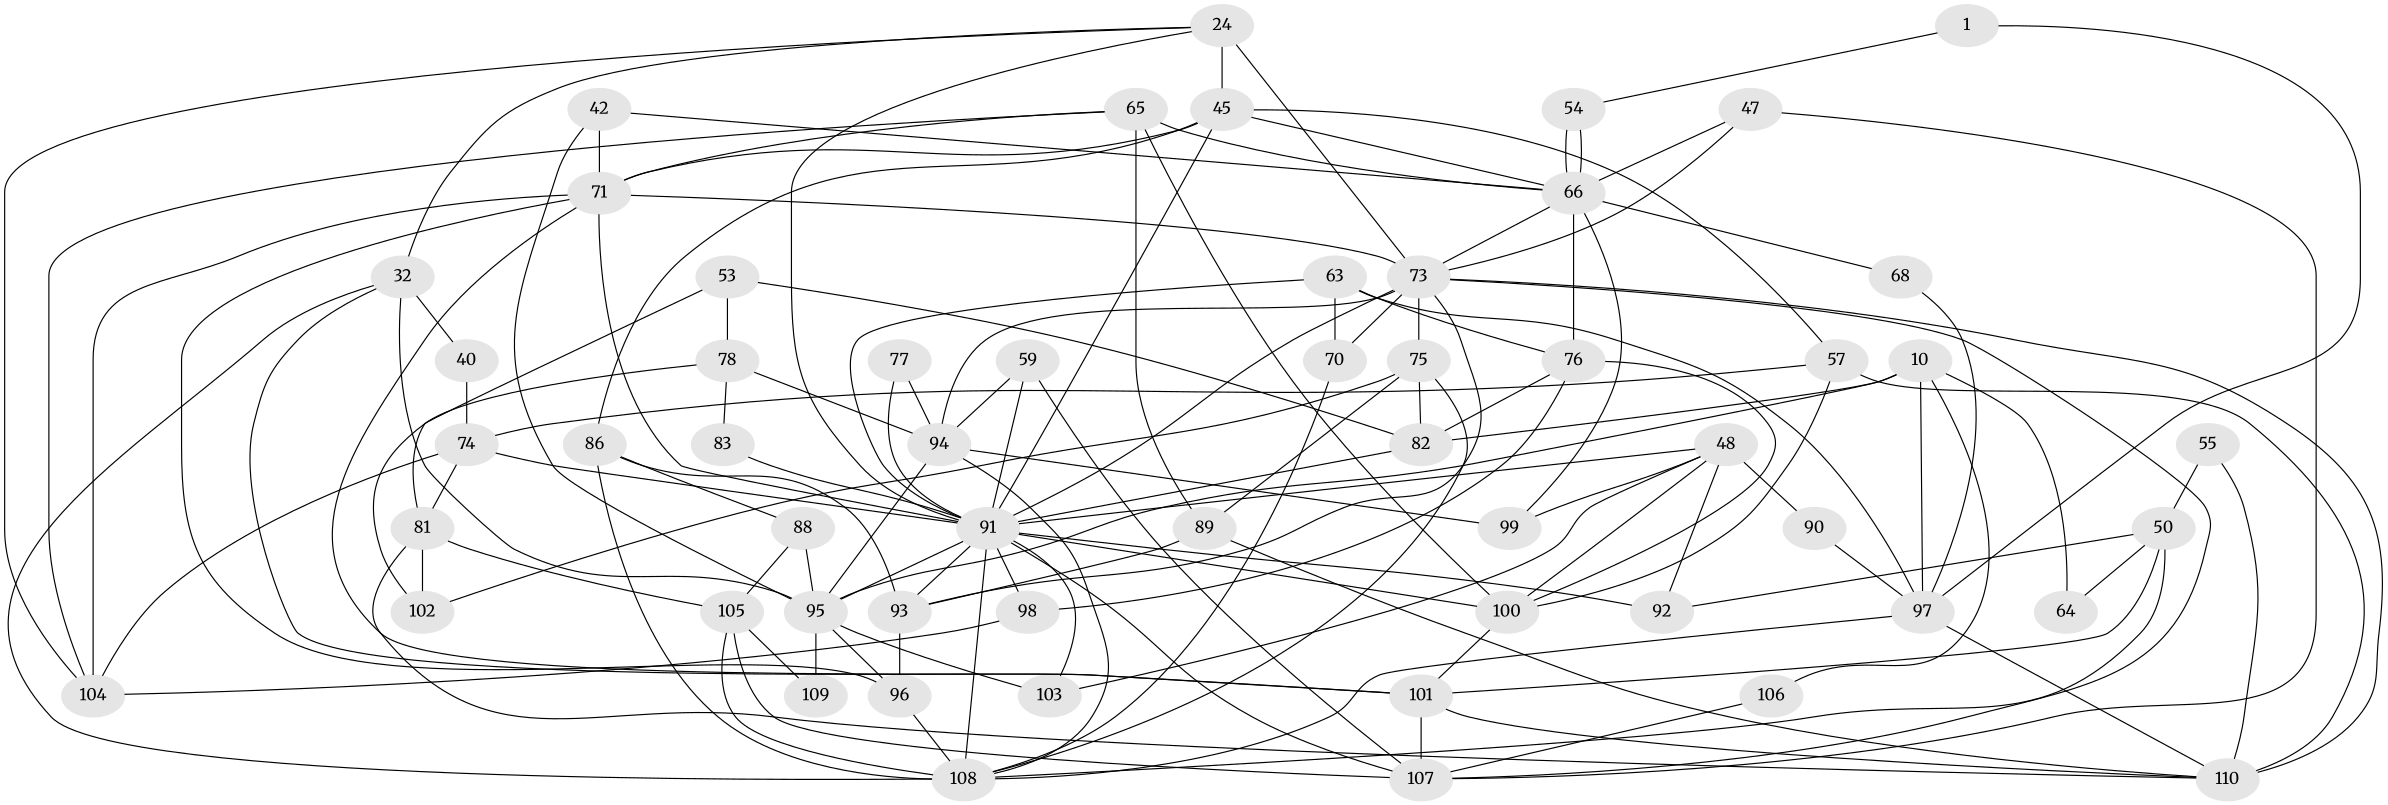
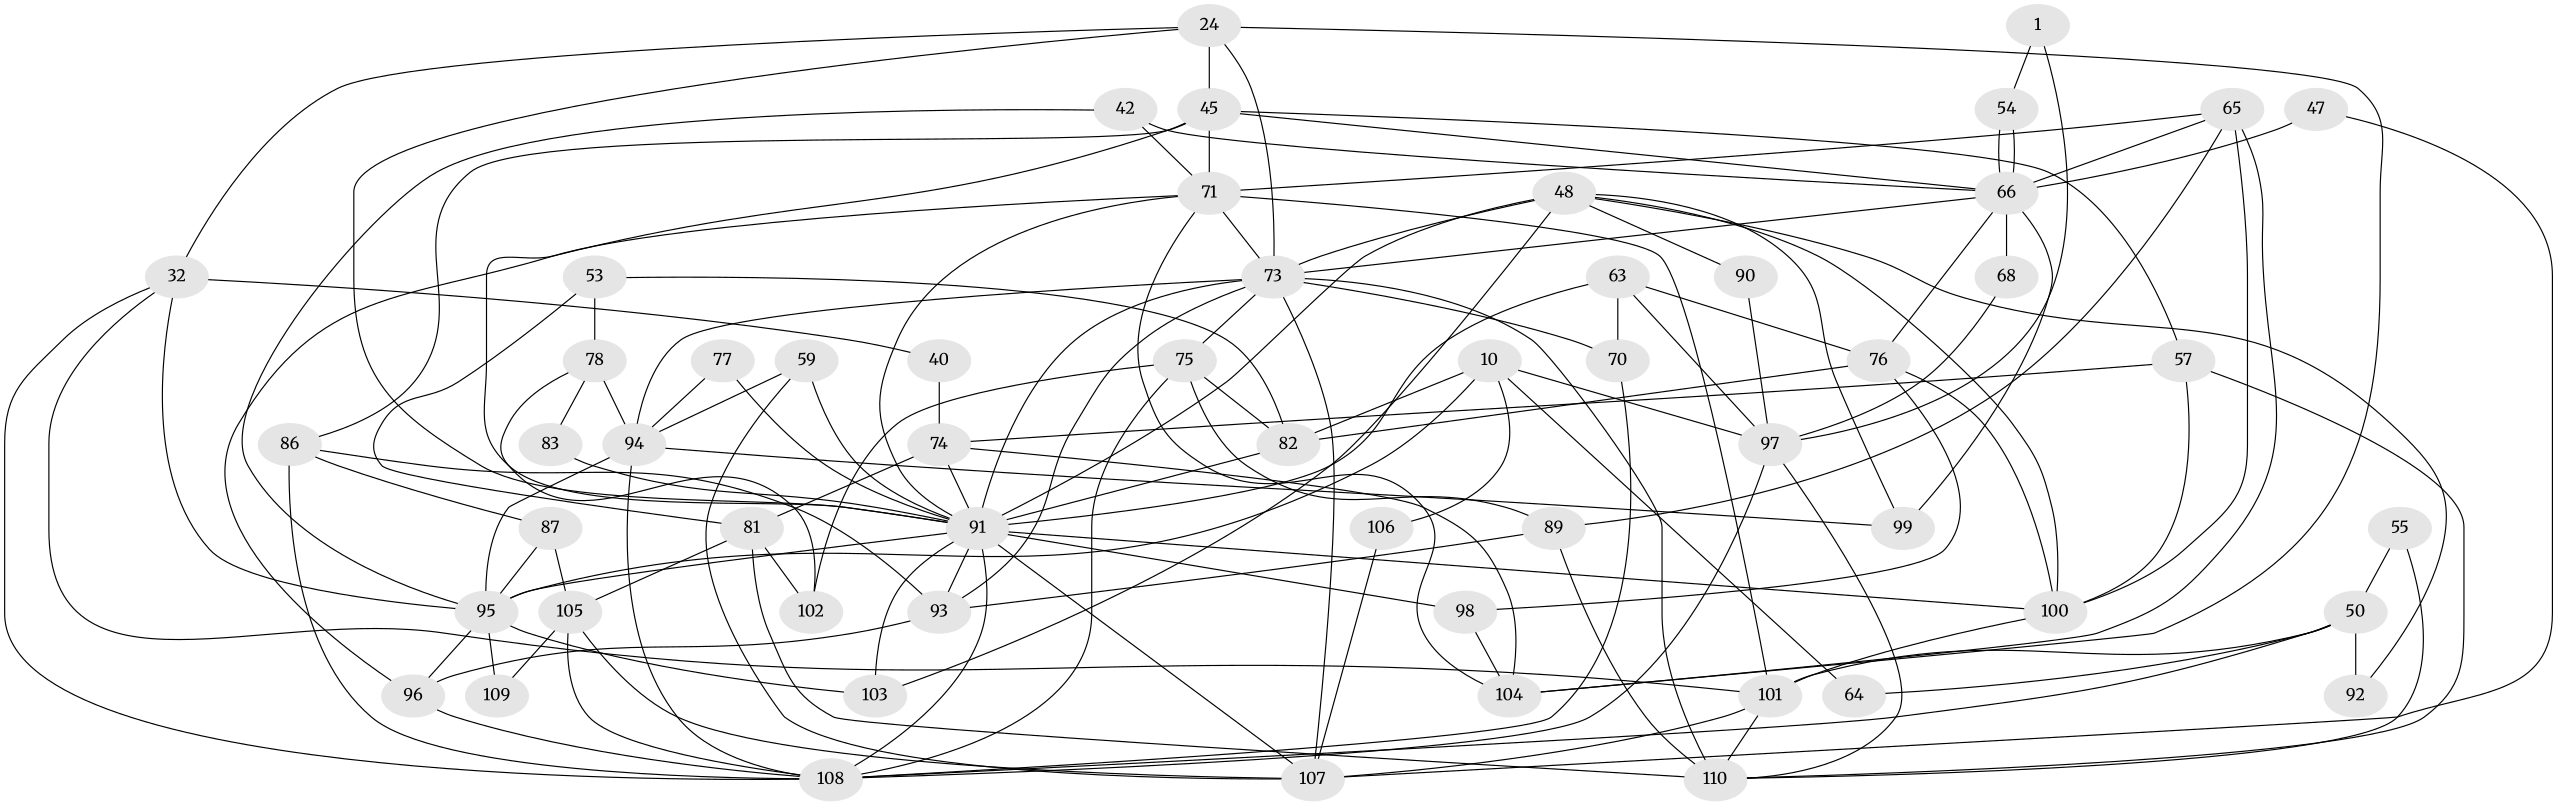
edge "47" -- "73": now "48" -- "73"
node "88": label "88" -> "87"
edge "91" -- "92": removed
